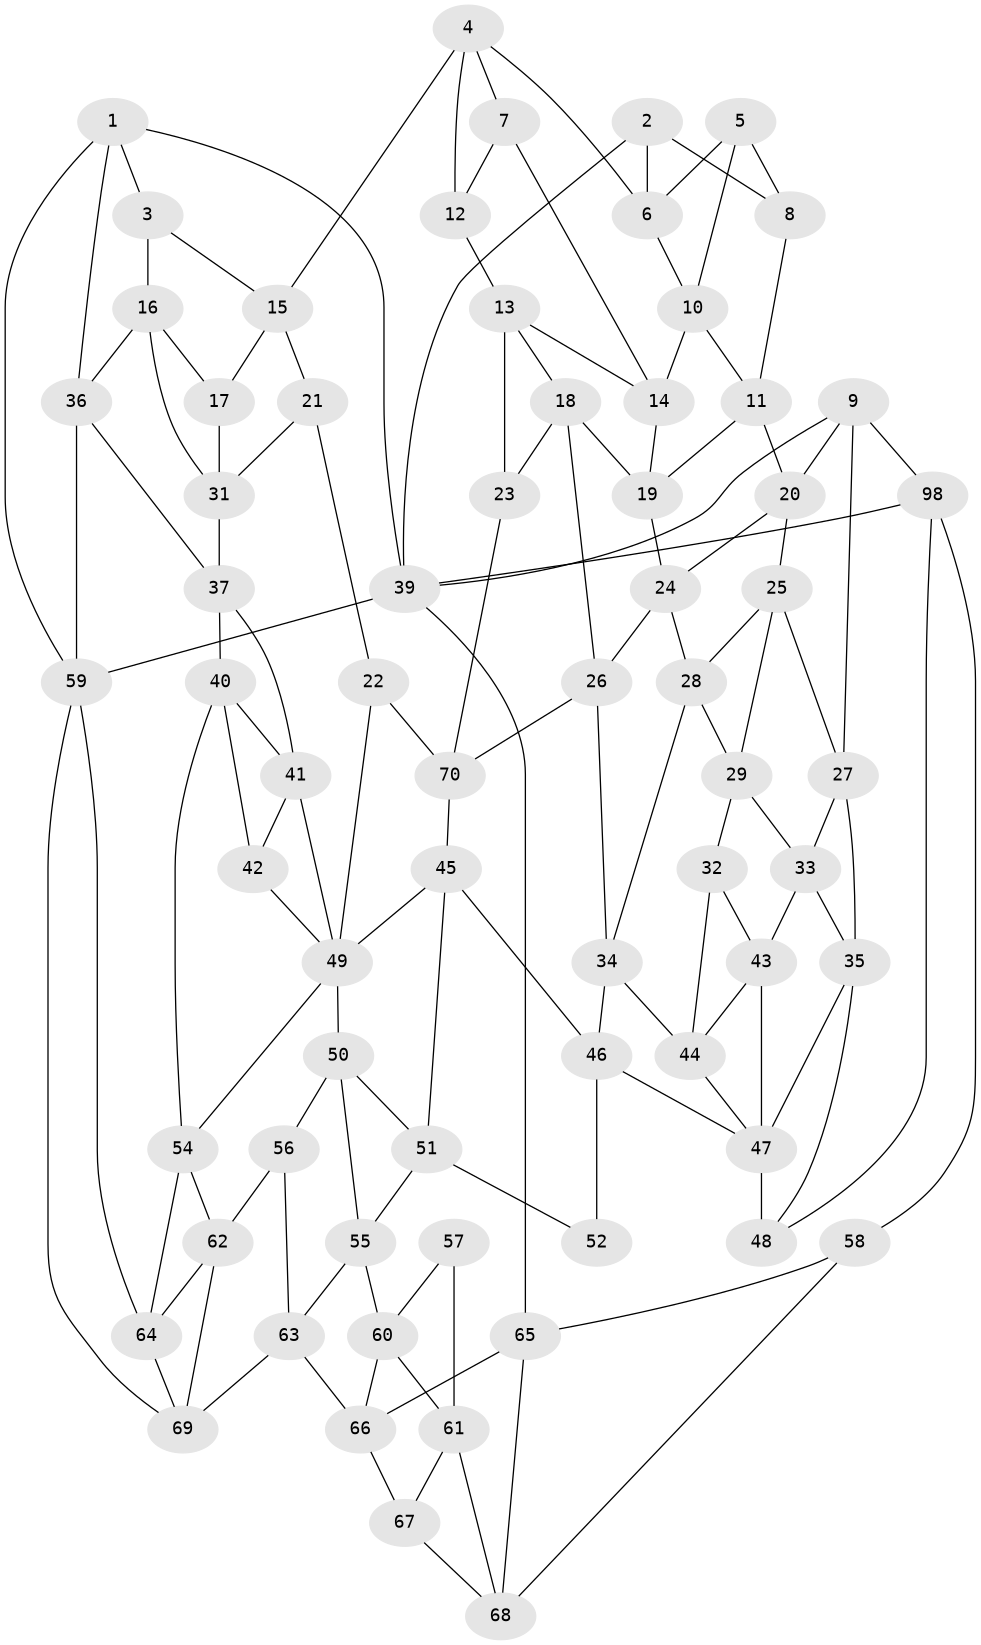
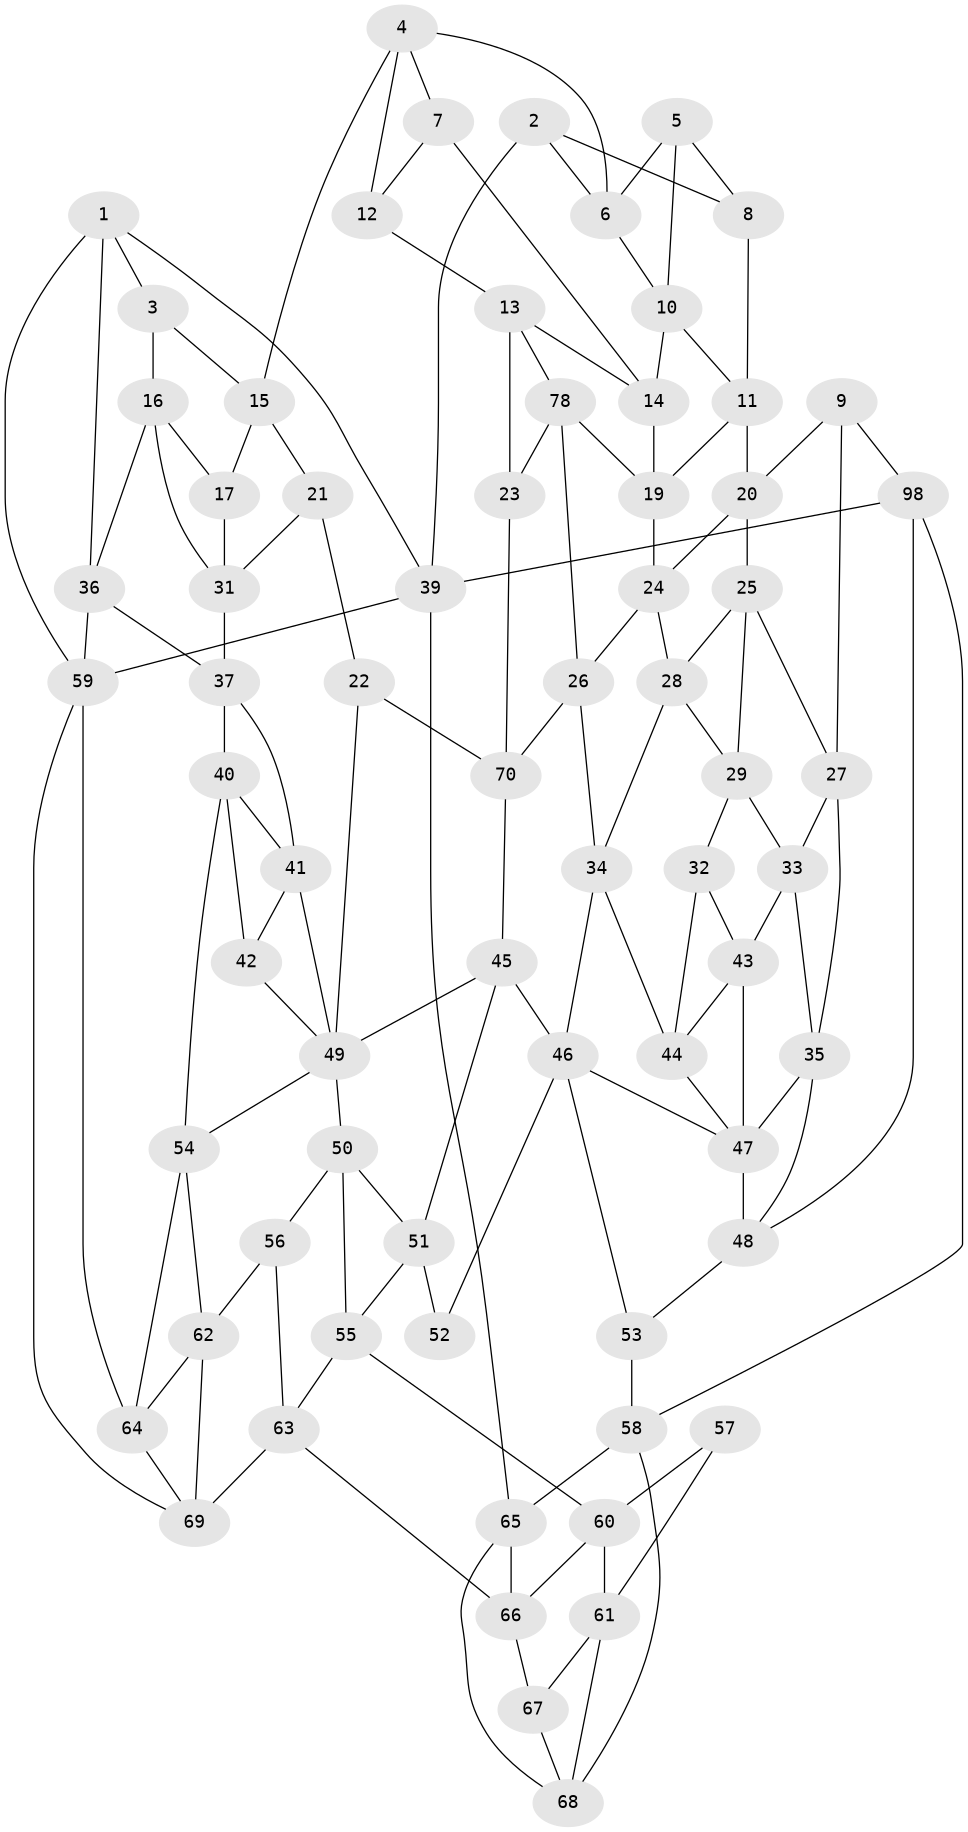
node "18": label "18" -> "78"
edge "9" -- "39": removed
node "53": added
